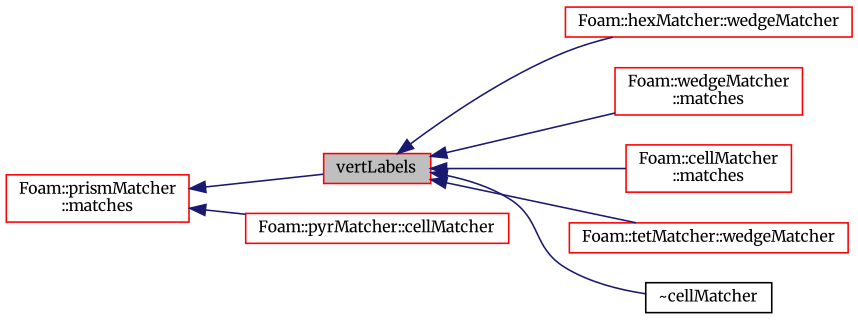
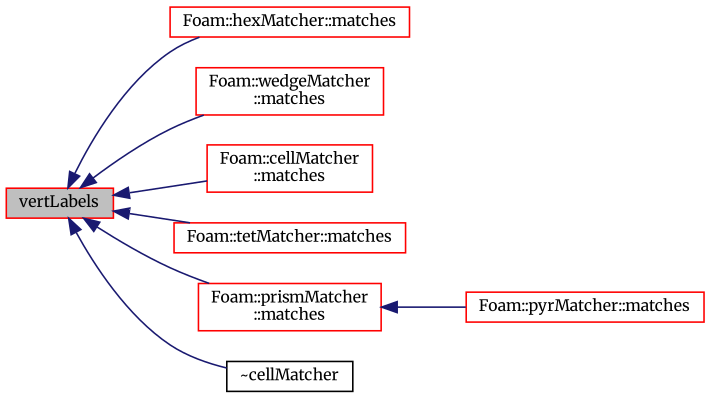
node "Foam::hexMatcher::wedgeMatcher": label "Foam::hexMatcher::wedgeMatcher" -> "Foam::hexMatcher::matches"
edge "vertLabels" -> "Foam::prismMatcher ::matches": reversed
node "Foam::pyrMatcher::cellMatcher": label "Foam::pyrMatcher::cellMatcher" -> "Foam::pyrMatcher::matches"
node "Foam::tetMatcher::wedgeMatcher": label "Foam::tetMatcher::wedgeMatcher" -> "Foam::tetMatcher::matches"
